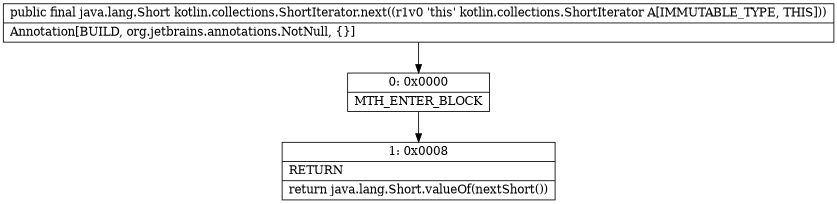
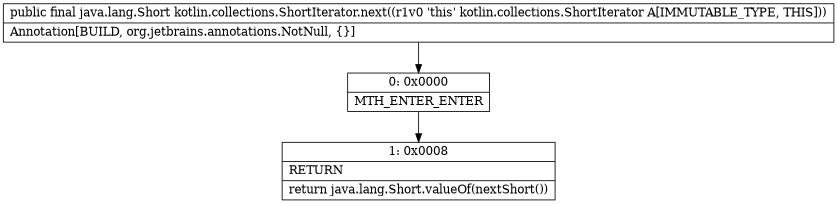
node "0: 0x0000": text "MTH_ENTER_BLOCK" -> "MTH_ENTER_ENTER"
